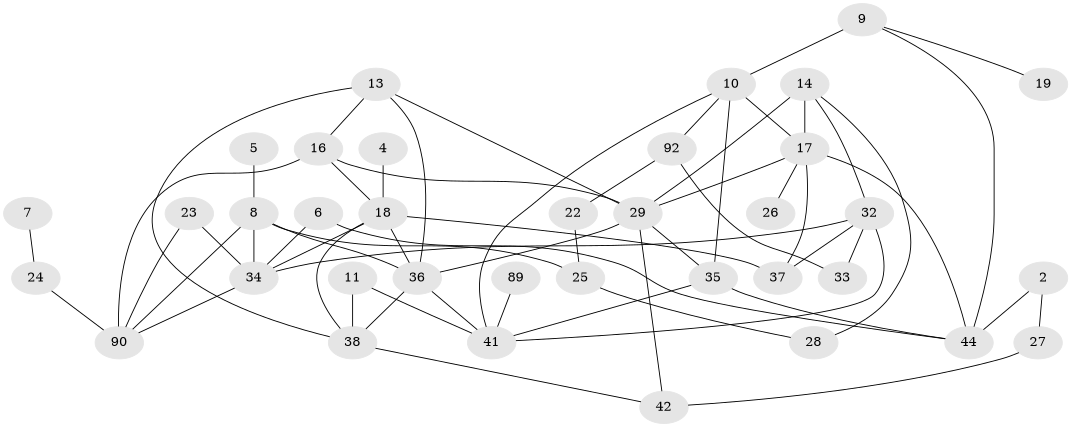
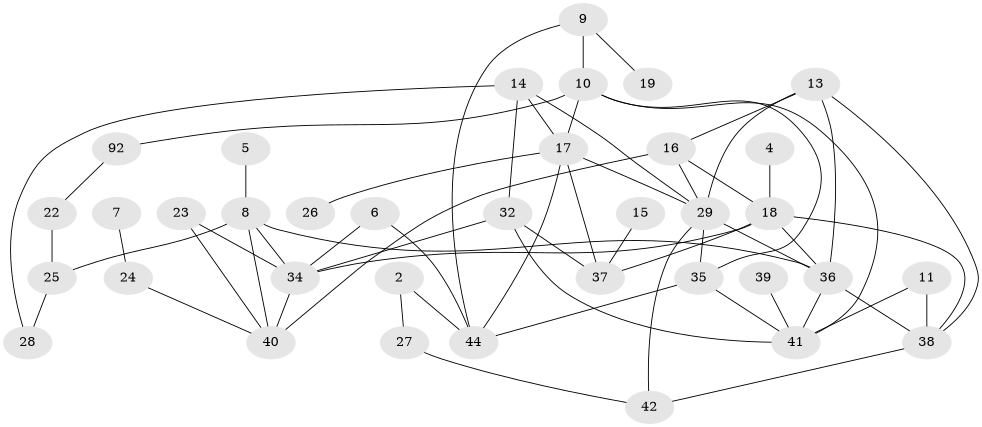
node "15": added
node "89": label "89" -> "39"
node "33": removed
node "90": label "90" -> "40"
